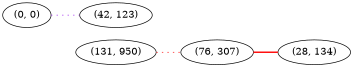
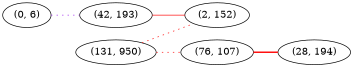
node "(0, 0)": label "(0, 0)" -> "(0, 6)"
node "(42, 123)": label "(42, 123)" -> "(42, 193)"
node "(2, 152)": added
node "(76, 307)": label "(76, 307)" -> "(76, 107)"
node "(28, 134)": label "(28, 134)" -> "(28, 194)"
